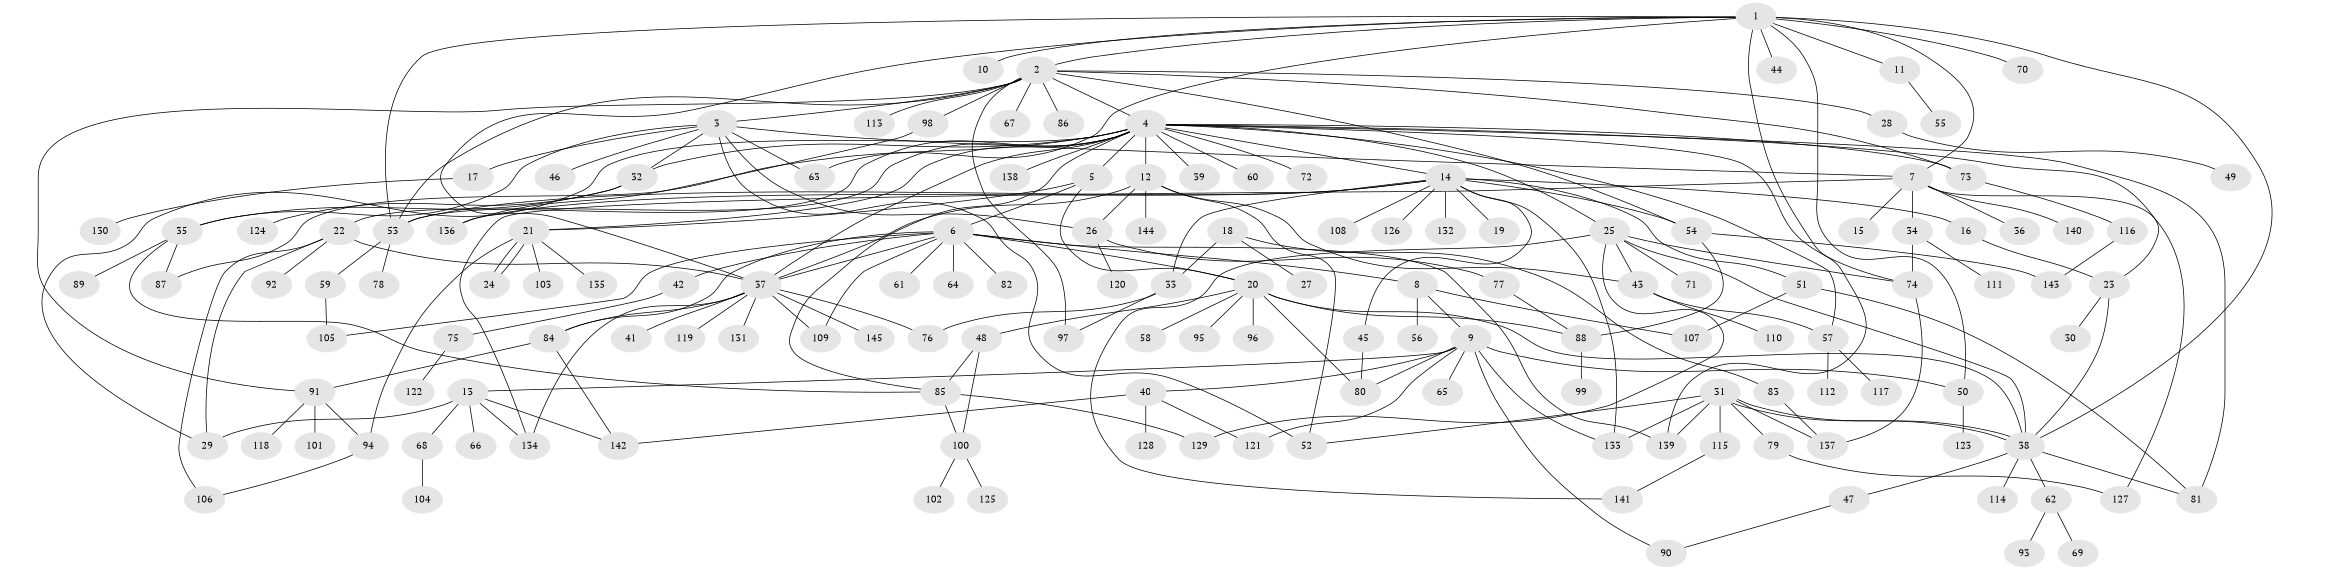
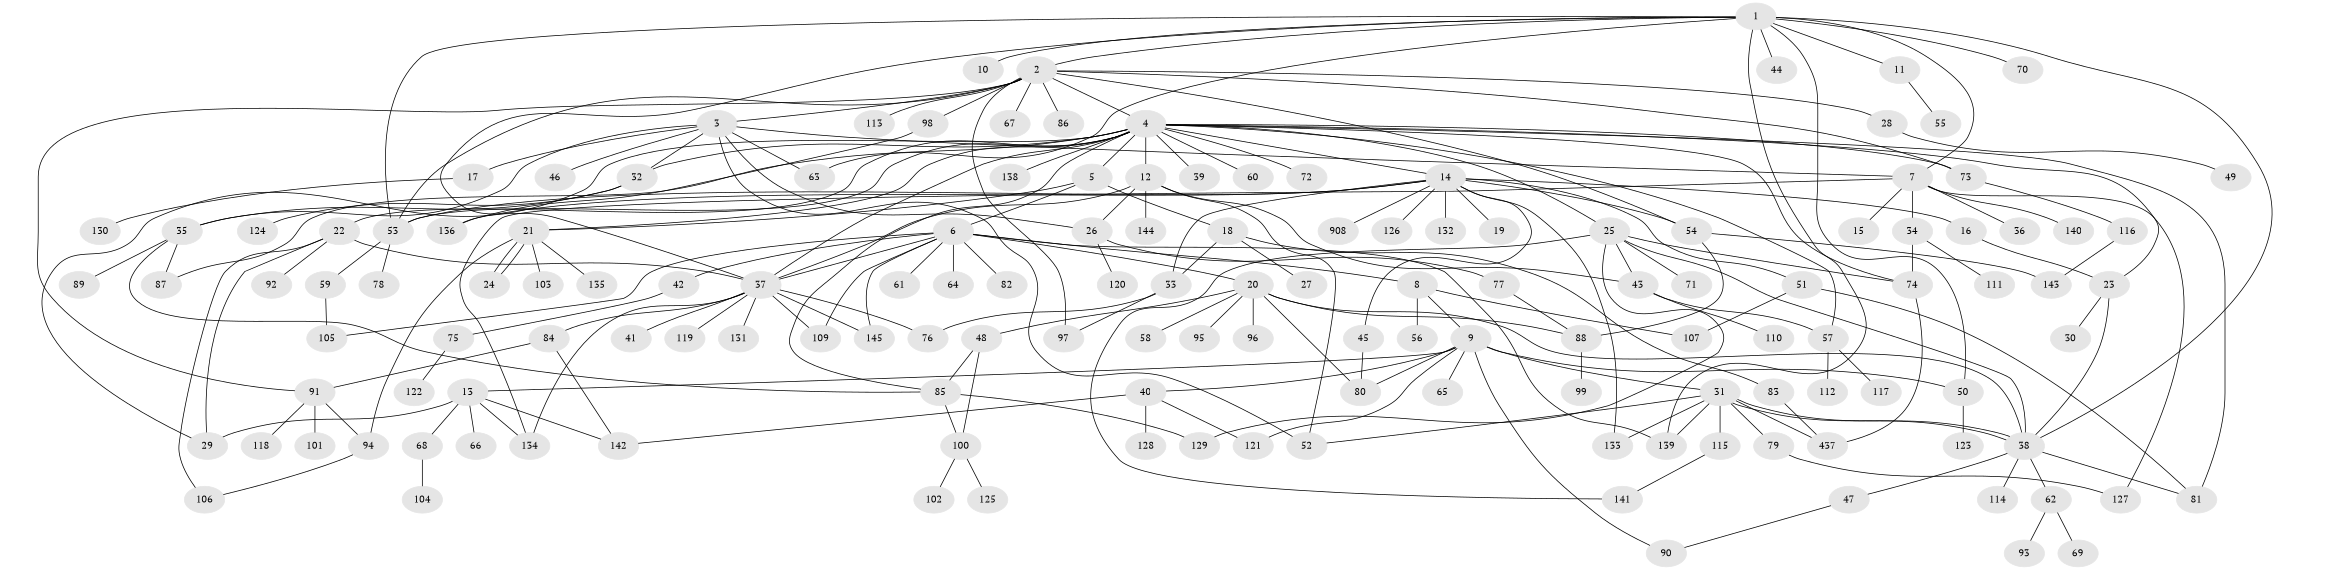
node "108": label "108" -> "908"
edge "6" -- "84": now "6" -- "145"
edge "5" -- "20": now "5" -- "18"
edge "9" -- "133": now "9" -- "31"
node "137": label "137" -> "437"
